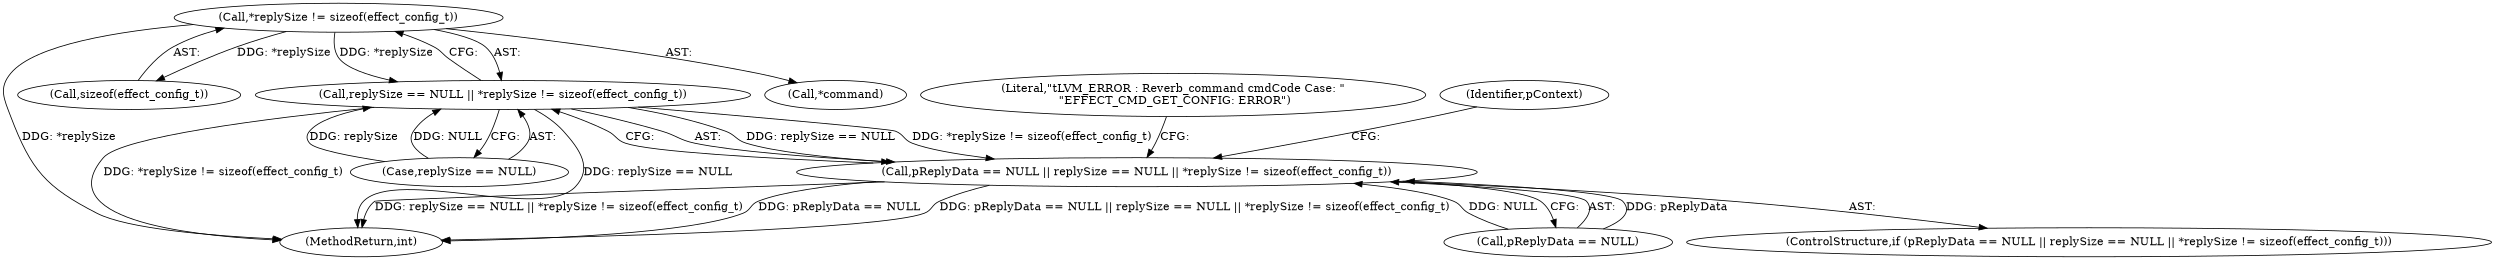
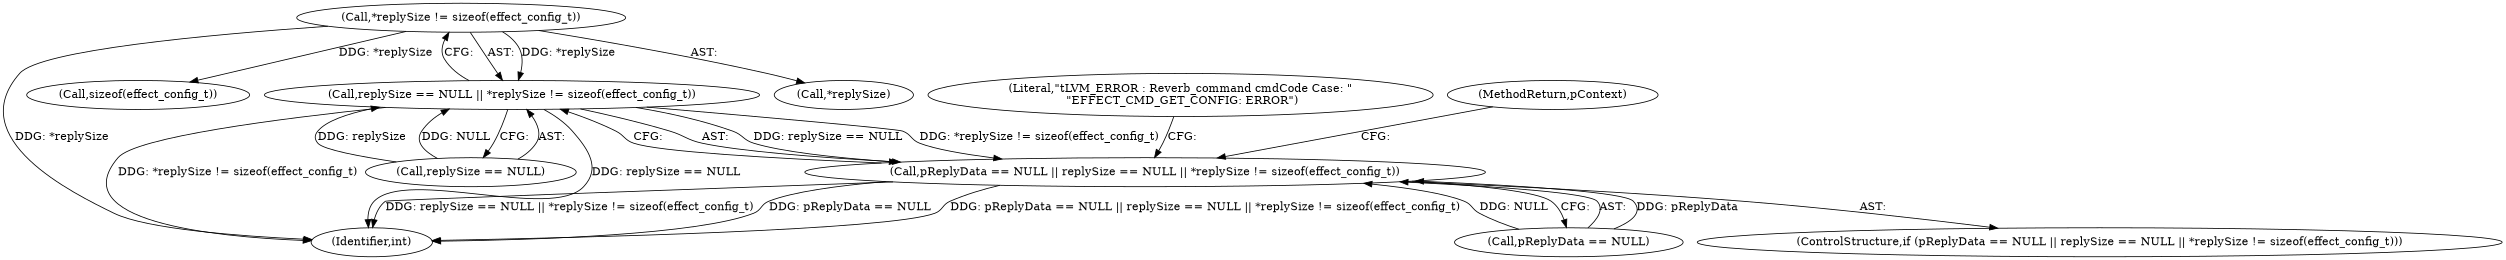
edge "(Call,sizeof(effect_config_t))" -> "(Call,*replySize != sizeof(effect_config_t))": removed, label "AST:"
node "(Call,*command)": label "(Call,*command)" -> "(Call,*replySize)"
node "(Identifier,pContext)": label "(Identifier,pContext)" -> "(MethodReturn,pContext)"
node "(Case,replySize == NULL)": label "(Case,replySize == NULL)" -> "(Call,replySize == NULL)"
node "(MethodReturn,int)": label "(MethodReturn,int)" -> "(Identifier,int)"
